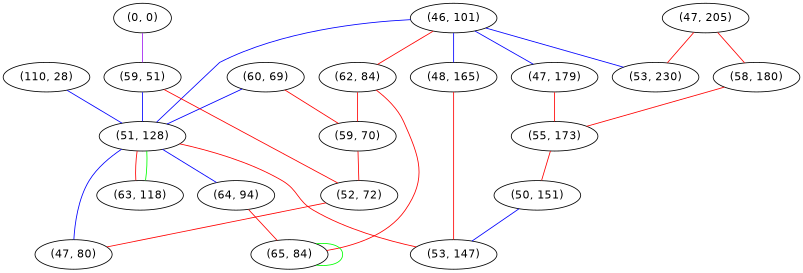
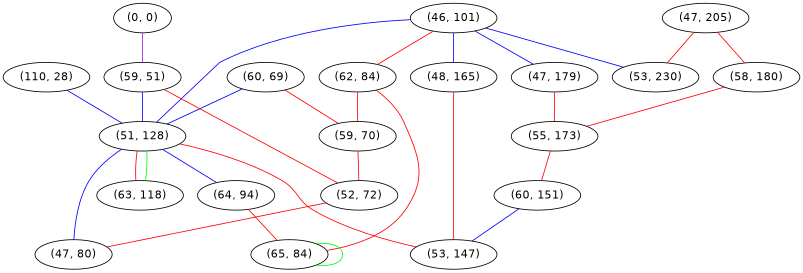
node "(50, 151)": label "(50, 151)" -> "(60, 151)"
